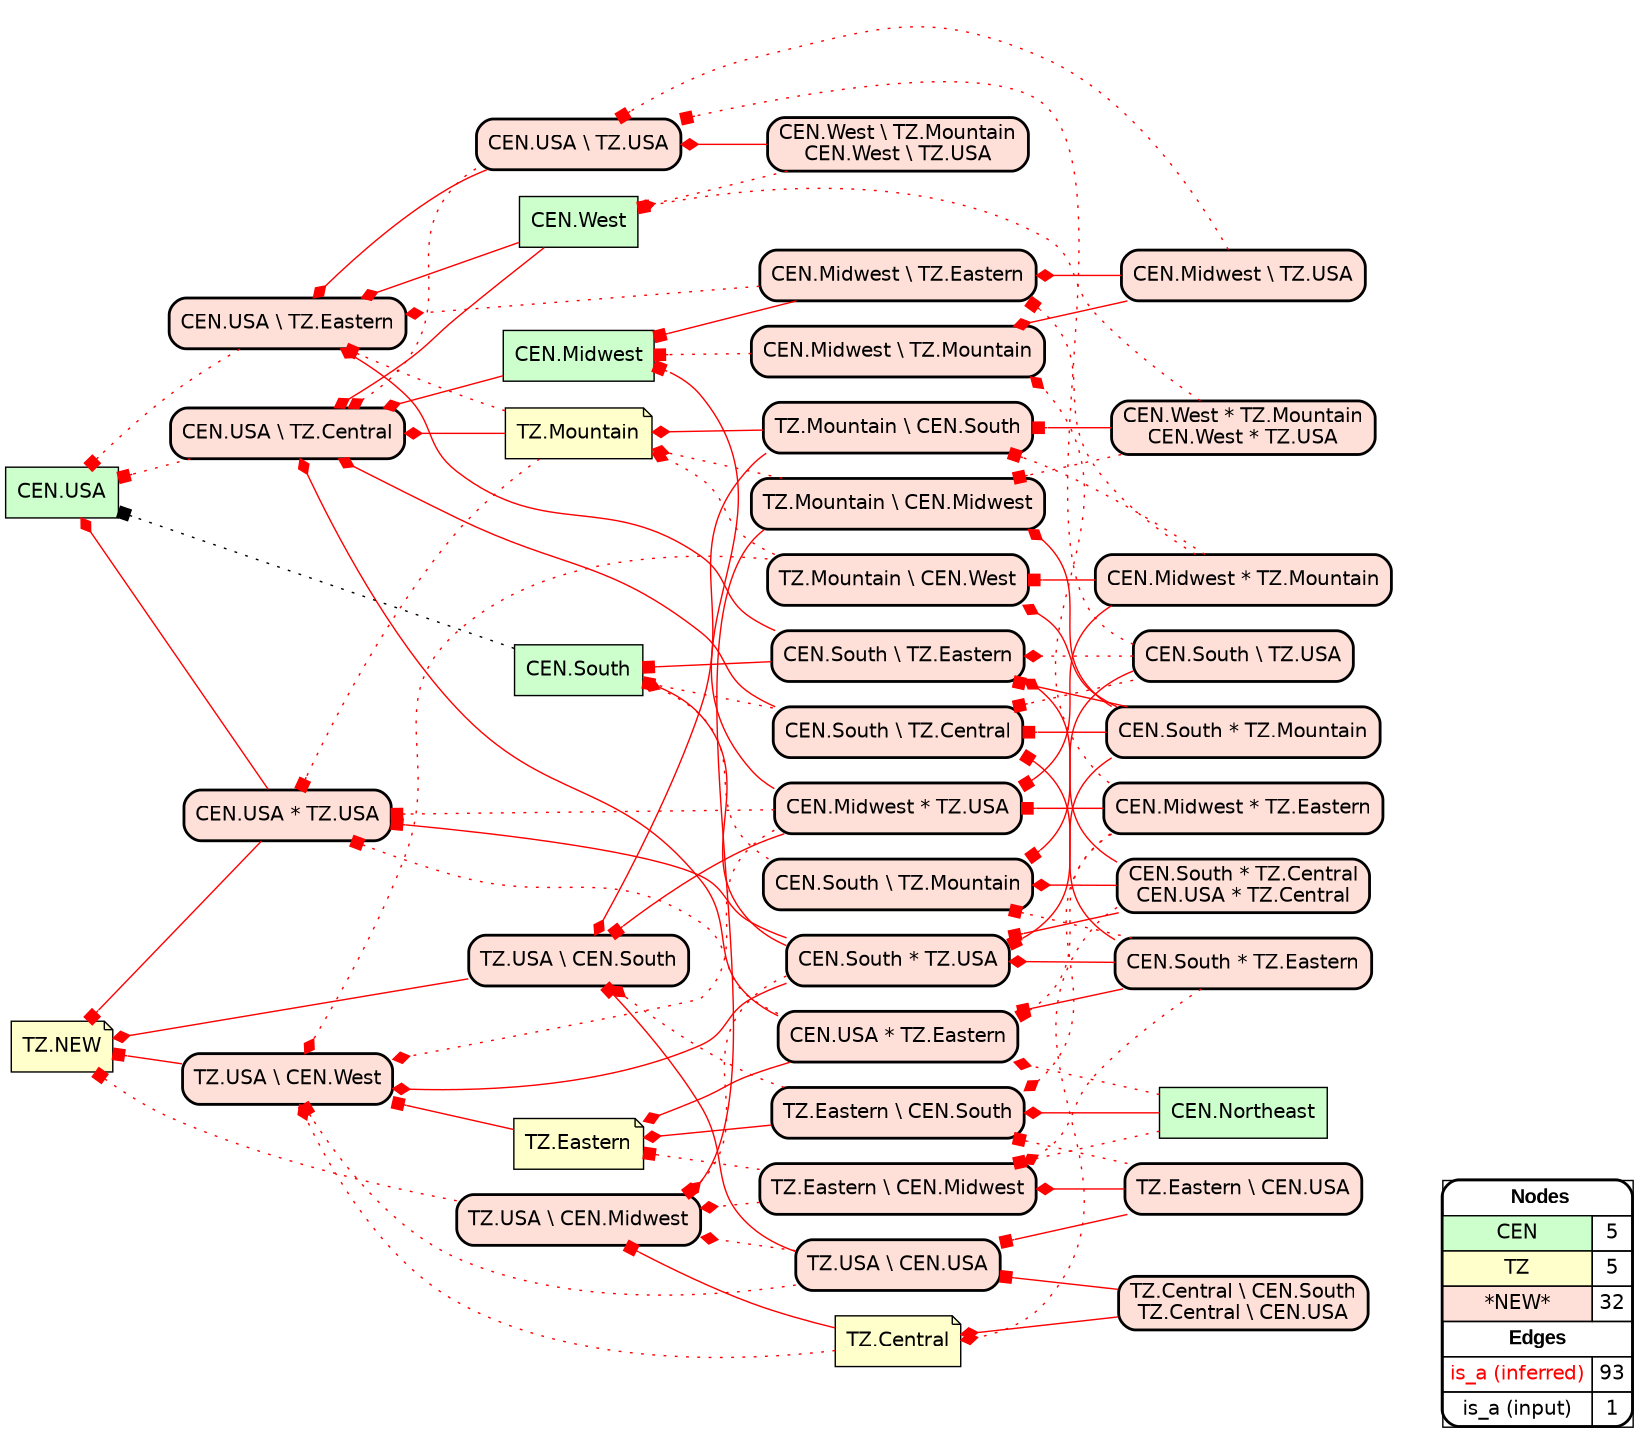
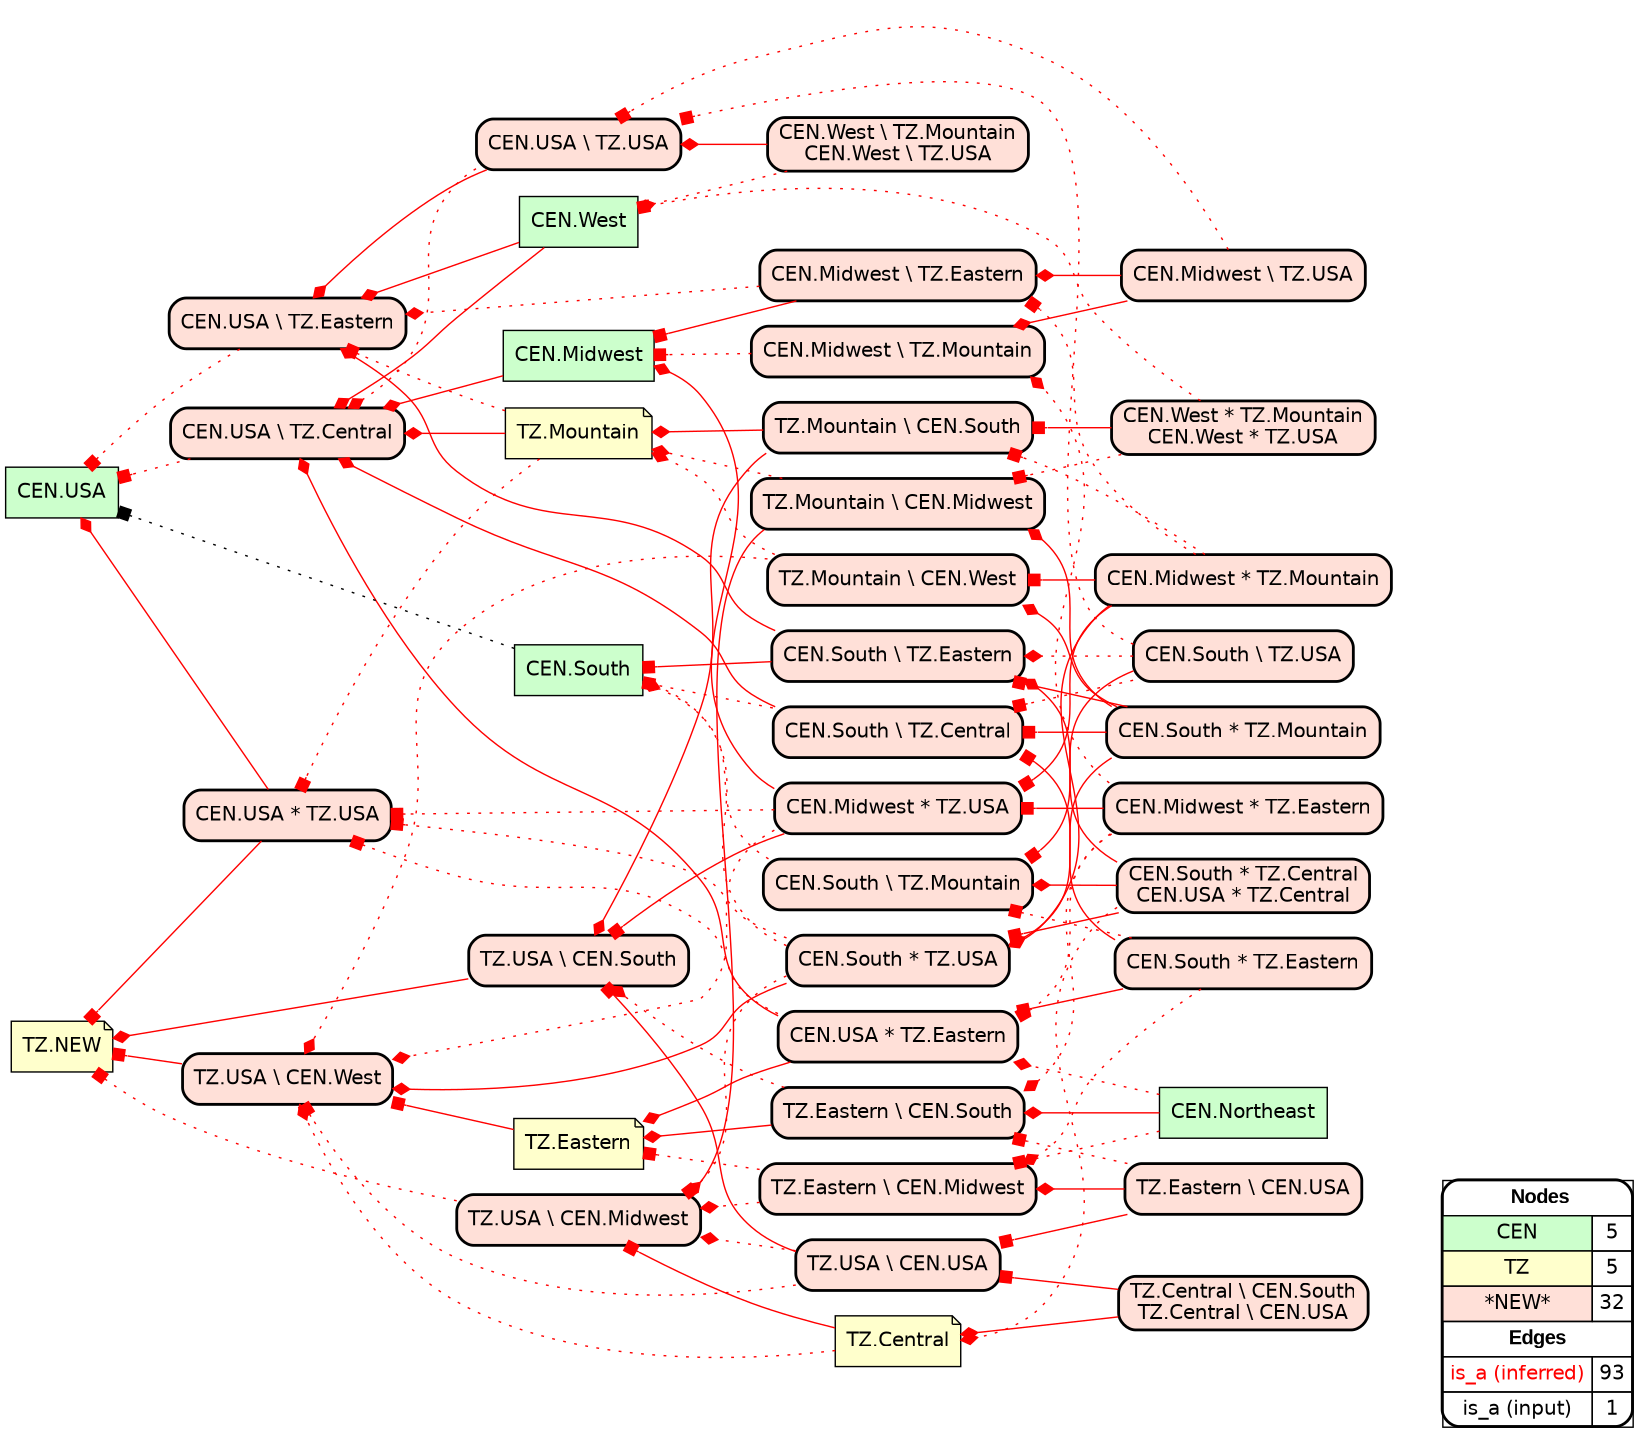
edge "CEN.Midwest * TZ.USA" -> "CEN.Midwest": arrowhead box -> diamond
edge "CEN.South * TZ.USA" -> "CEN.South": style solid -> dotted
edge "CEN.South * TZ.Mountain" -> "CEN.South * TZ.USA": arrowhead box -> diamond
edge "CEN.South * TZ.USA" -> "CEN.USA * TZ.USA": style solid -> dotted
edge "CEN.South * TZ.Eastern" -> "CEN.South * TZ.USA": now "CEN.Midwest * TZ.Mountain" -> "CEN.South * TZ.USA"
